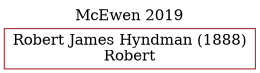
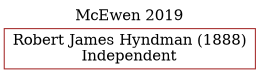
node "Robert James Hyndman (1888) Robert": label "Robert James Hyndman (1888) Robert" -> "Robert James Hyndman (1888) Independent"
